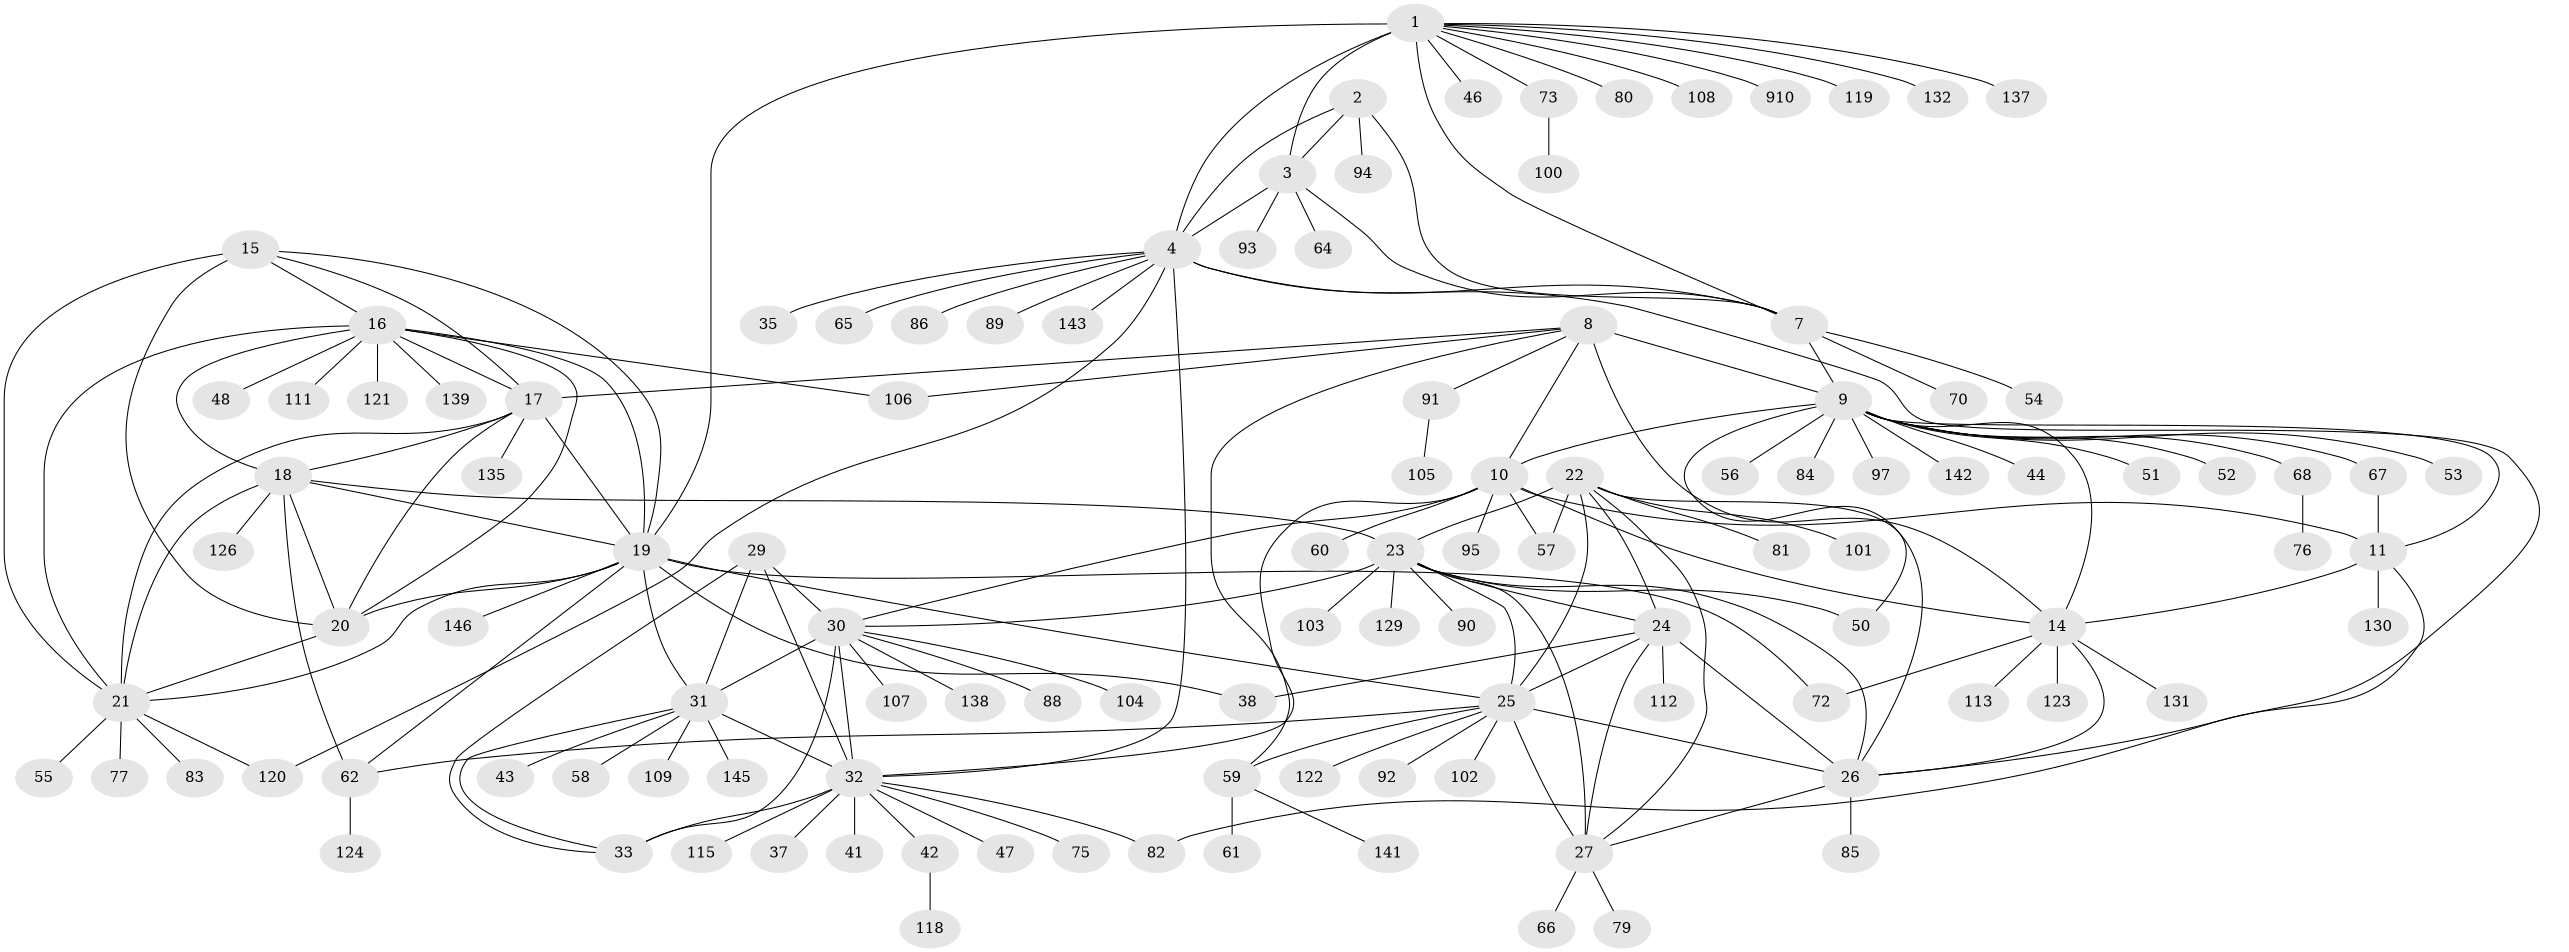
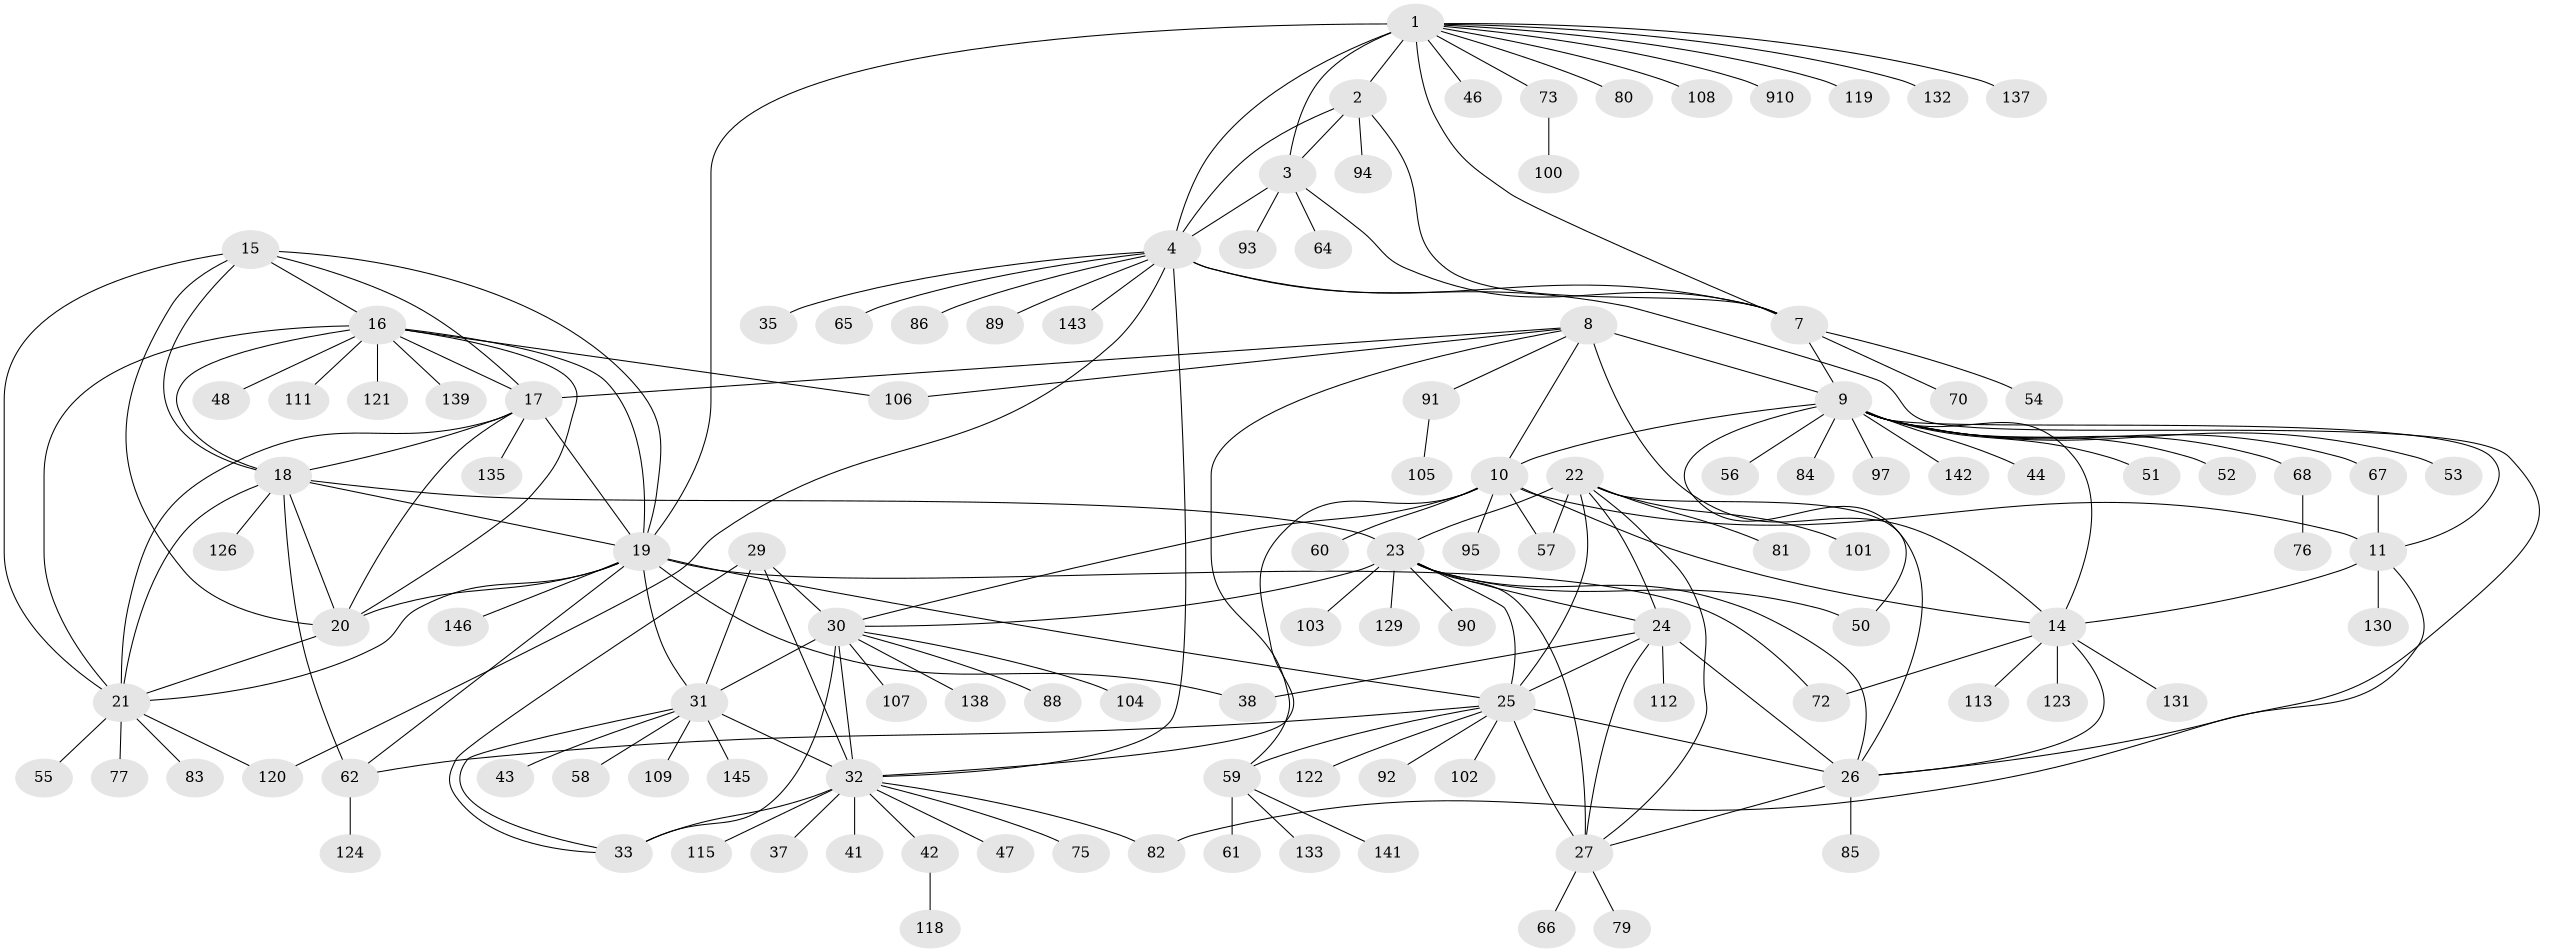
edge "1" -- "2": added
edge "15" -- "18": added
node "133": added
